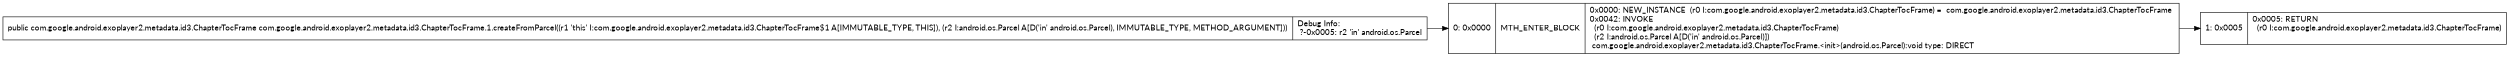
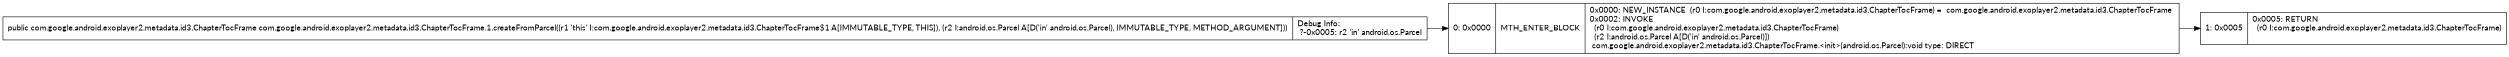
node "0: 0x0000": text "0x0042: INVOKE" -> "0x0002: INVOKE"
